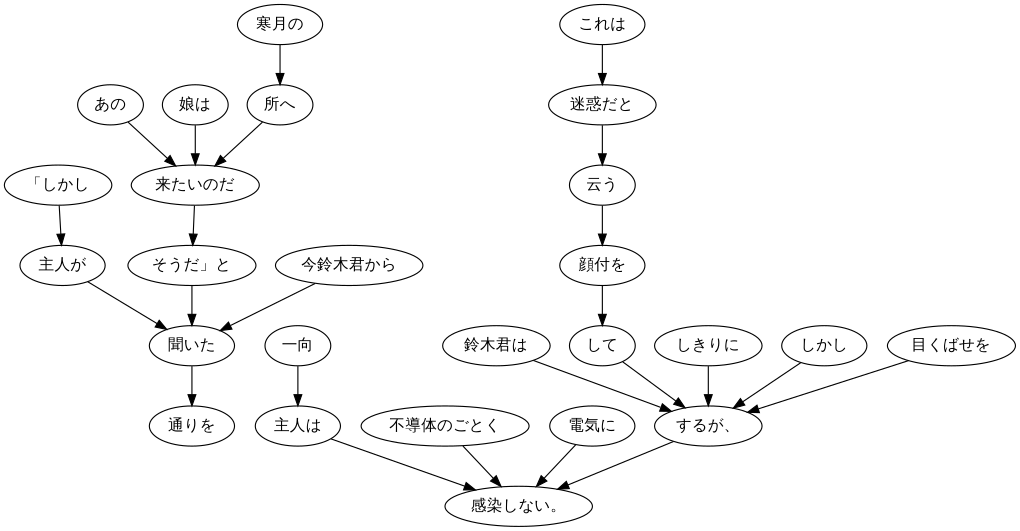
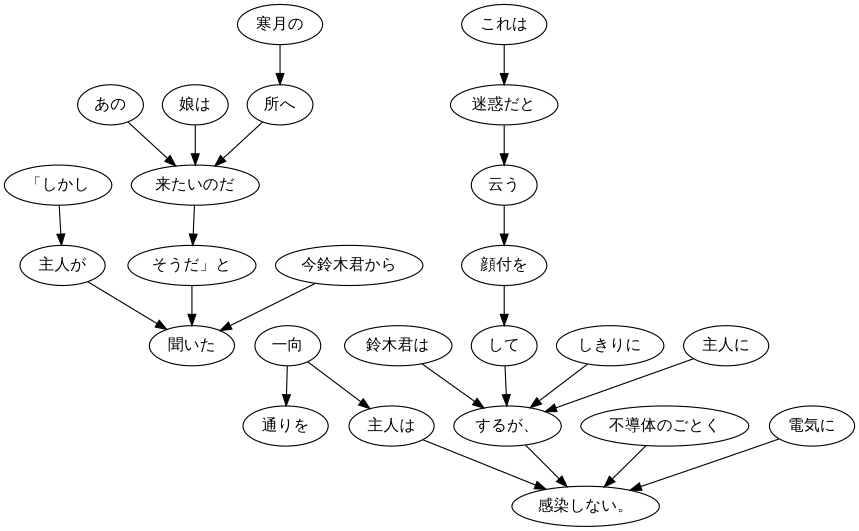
node "しかし": label "しかし" -> "主人に"
node "目くばせを": removed
edge "聞いた" -> "通りを": now "一向" -> "通りを"
